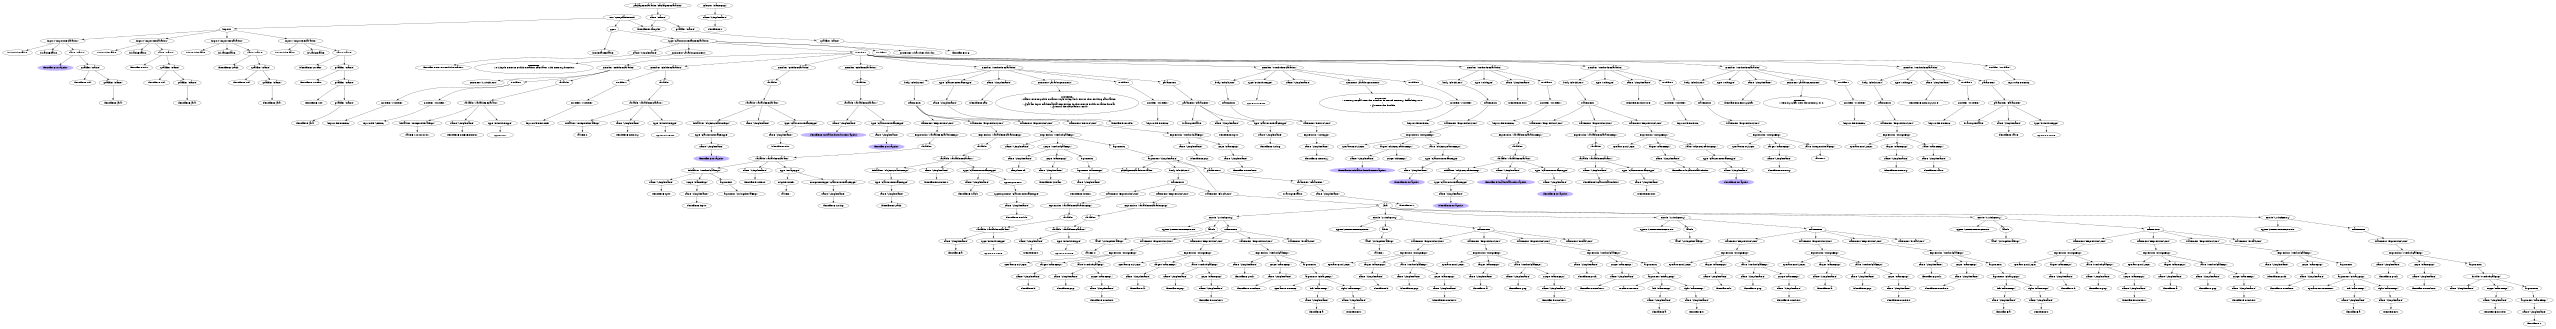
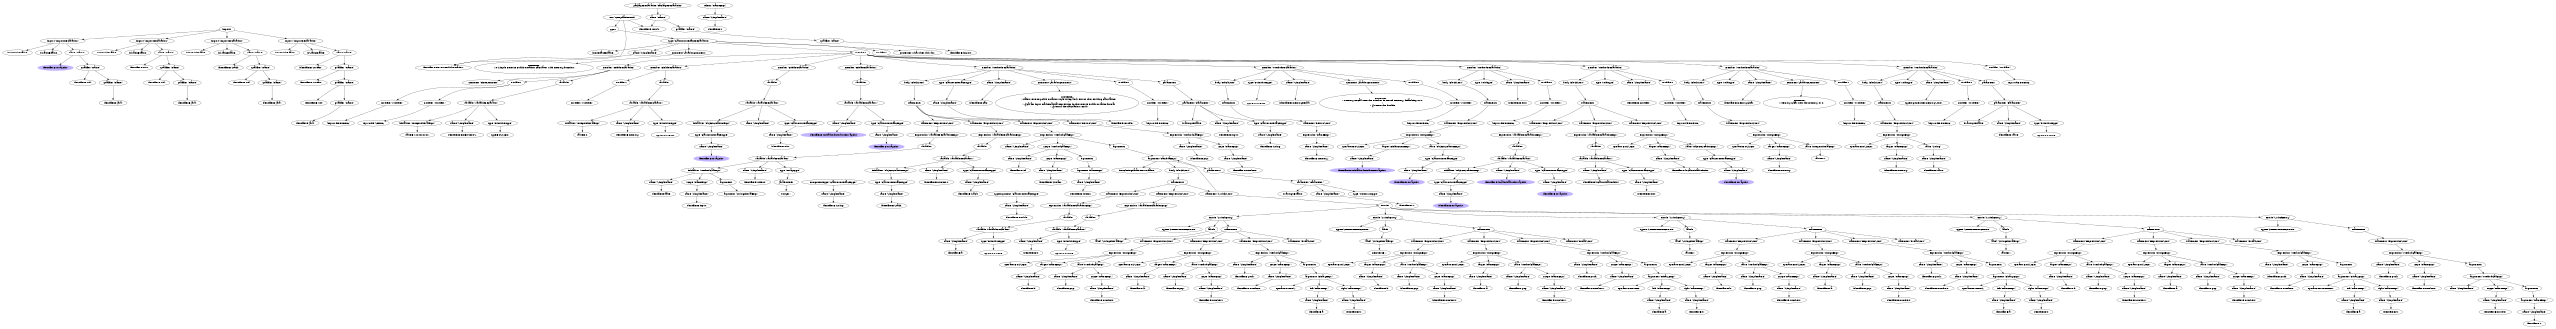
node "selector (NameExpr)": label "selector (NameExpr)" -> "tokens (NameExpr)"
edge "root (CompilationUnit)" -> "imports": now "root (CompilationUnit)" -> "identifier='ReversePolishNotation'"
node "identifier='samples'": label "identifier='samples'" -> "identifier='result'"
edge "types" -> "isInterface='false'": now "type (ClassOrInterfaceDeclaration)" -> "isInterface='false'"
node "identifier='org'": label "identifier='org'" -> "identifier='import'"
node "comment (SwitchStmt)": label "comment (SwitchStmt)" -> "comment (LineComment)"
node "identifier='memoryRecall'": added
node "identifier='doItMore'": label "identifier='doItMore'" -> "identifier='modifier'"
node "identifier='memoryStore'": label "identifier='memoryStore'" -> "typeArguments='memoryStore'"
node "keyword='PRIVATE'": removed
node "identifier='ONE_BILLION'": label "identifier='ONE_BILLION'" -> "identifier='ONE_MINUS'"
node "type='INT'": label "type='INT'" -> "type='ASSIGN'"
node "expression (VoidType)": label "expression (VoidType)" -> "expression (NameExpr)"
node "target (ObjectCreationExpr)": label "target (ObjectCreationExpr)" -> "target (FieldAccessExpr)"
node "value (NameExpr)": label "value (NameExpr)" -> "value (String)"
node "argument (SimpleName)": label "argument (SimpleName)" -> "argument (LambdaExpr)"
node "scope (ThisExpr)": removed
node "samples='of'": label "samples='of'" -> "identifier='of'"
node "packageDeclaration='false'": label "packageDeclaration='false'" -> "isEnclosingParameters='false'"
edge "type (ArrayType)" -> "componentType (ClassOrInterfaceType)": removed
node "origin='TYPE'": label "origin='TYPE'" -> "java='TYPE'"
node "typeArguments": removed
node "identifier='split'": label "identifier='split'" -> "identifier='false'"
node "value=' '": label "value=' '" -> "body=' '"
node "statement (BlockStmt)": label "statement (BlockStmt)" -> "statement (SwitchStmt)"
node "type (UnknownType)": added
node "java": label "java" -> "entries"
node "value='+'": removed
node "value='/'": label "value='/'" -> "members='/'"
node "value='-'": added
node "value='*'": added
node "double (MethodCallExpr)": label "double (MethodCallExpr)" -> "argument (MethodCallExpr)"
node "operator='PUBLIC'": label "operator='PUBLIC'" -> "operator='PLUS'"
node "stream='DIVIDE'": label "stream='DIVIDE'" -> "operator='DIVIDE'"
node "operator='MINUS'": added
